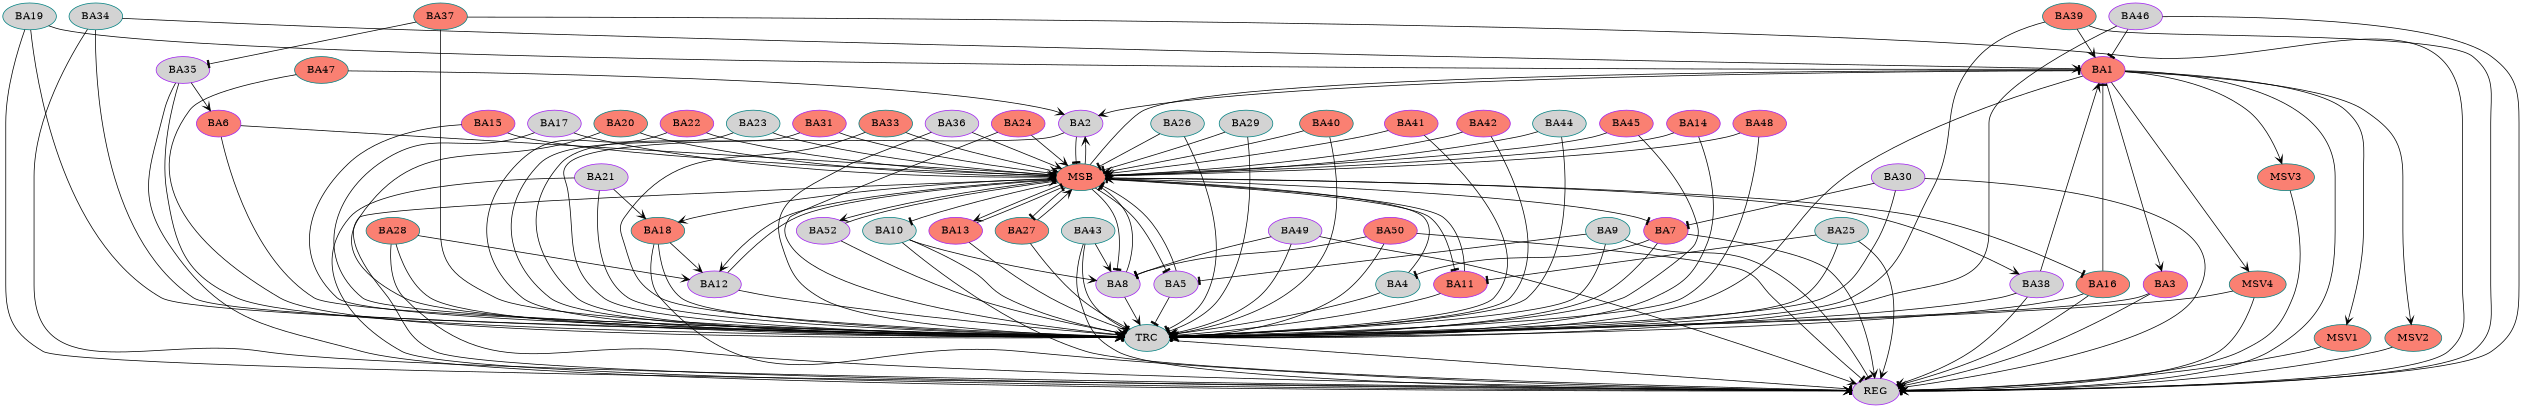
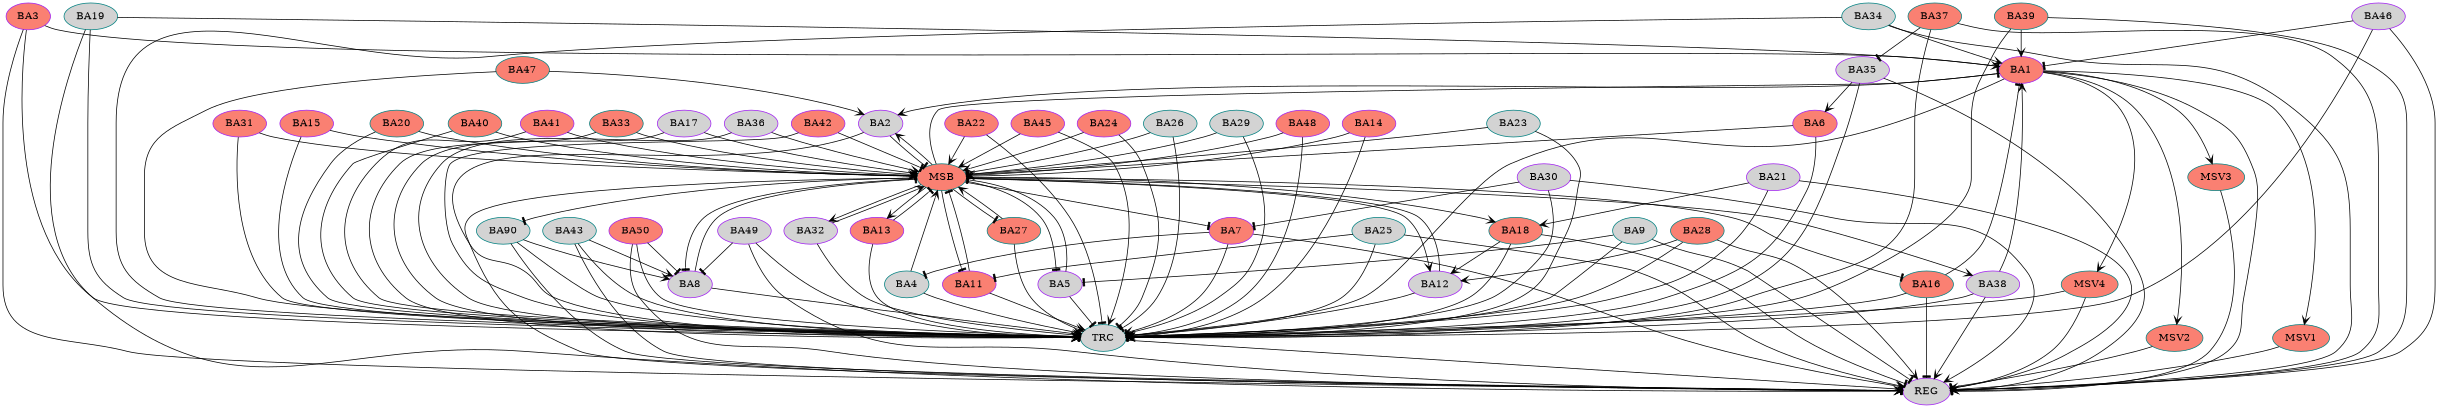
node "BA44": removed
edge "BA1" -> "BA3": reversed
node "BA52": label "BA52" -> "BA32"
node "BA10": label "BA10" -> "BA90"
